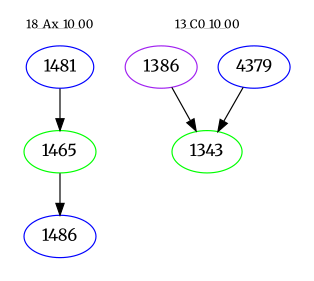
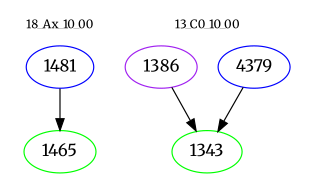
node "1486": removed
